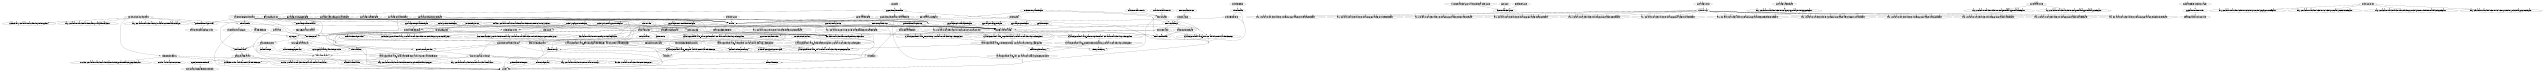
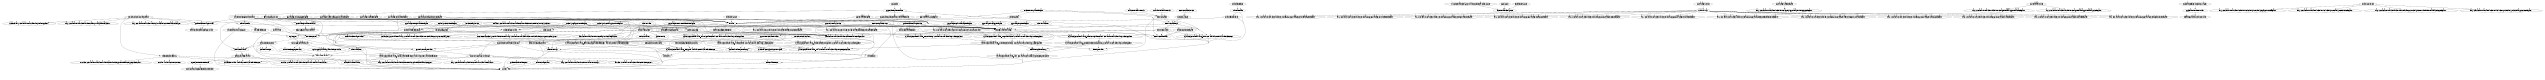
node "ApplicationHelper": label "ApplicationHelper" -> "LockerBroadcaster"
node "com.amazon.mas.client.featureconfig.FeatureConfigLocator": label "com.amazon.mas.client.featureconfig.FeatureConfigLocator" -> "com.amazon.mas.client.authentication.FeatureConfigLocator"
node "WebRequestFactory": label "WebRequestFactory" -> "IdentityProvider"
